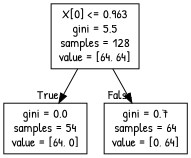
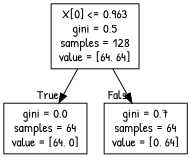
node "X[0] <= 0.963 gini = 5.5 samples = 128 value = [64, 64]": label "X[0] <= 0.963 gini = 5.5 samples = 128 value = [64, 64]" -> "X[0] <= 0.963 gini = 0.5 samples = 128 value = [64, 64]"
node "gini = 0.0 samples = 54 value = [64, 0]": label "gini = 0.0 samples = 54 value = [64, 0]" -> "gini = 0.0 samples = 64 value = [64, 0]"
